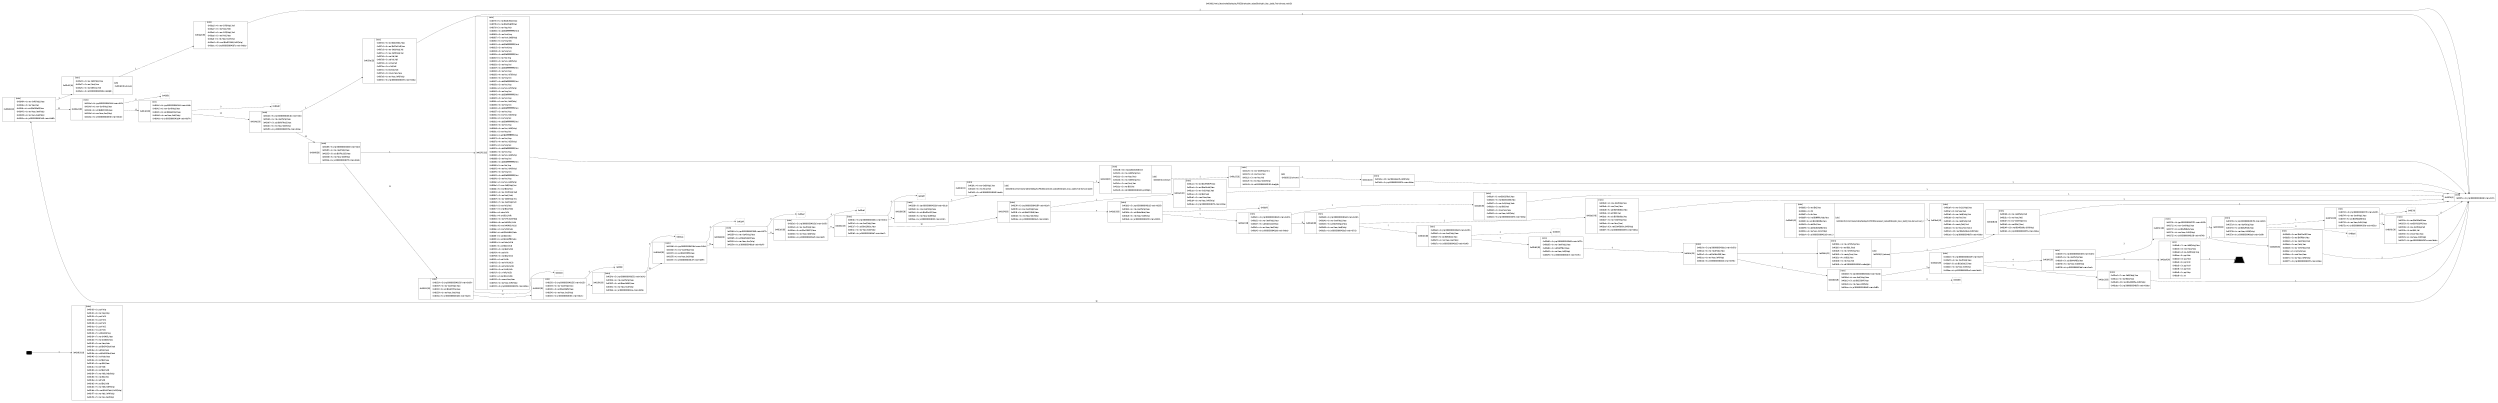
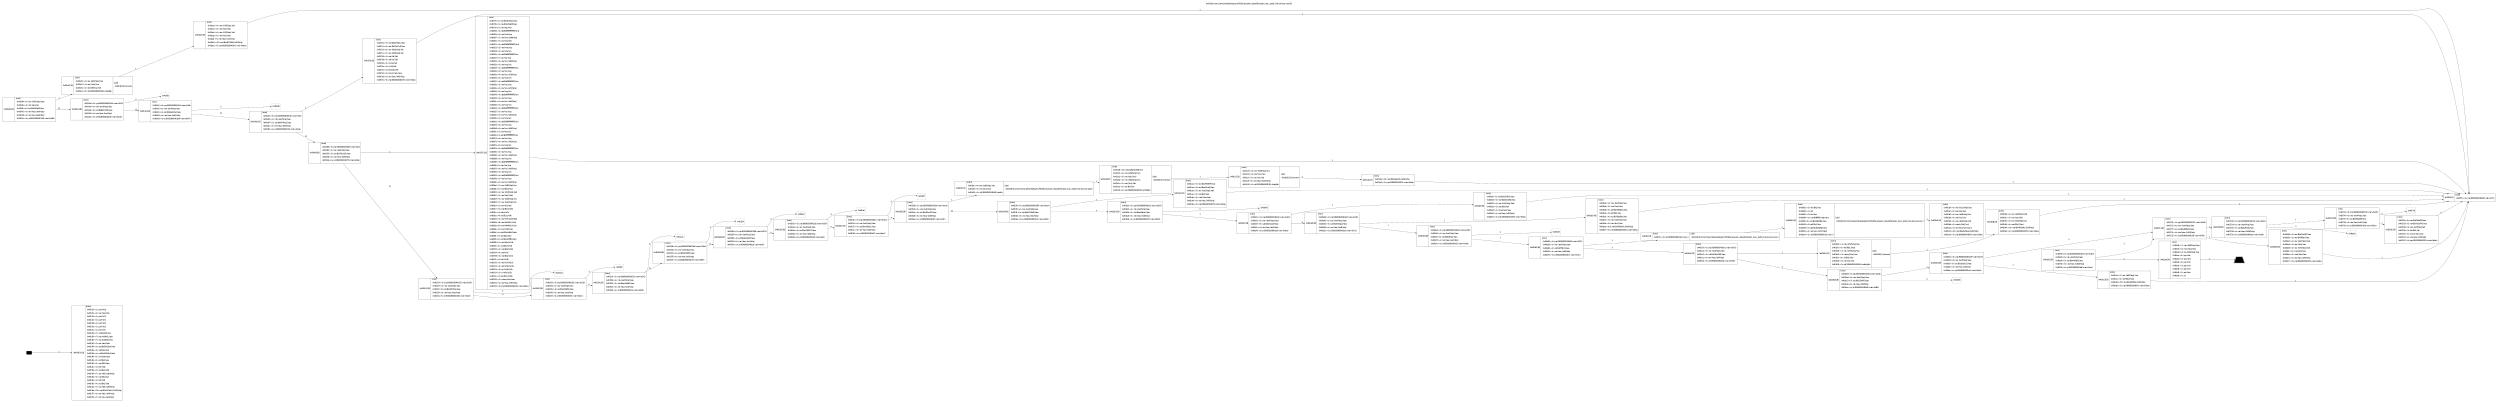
edge "0x4015bc [28]" -> "0x4015f4 [28]": now "0x4015d8 [28]" -> "0x4015f4 [28]"
node "0x401b7c [5]": added
edge "0x4016d4 [28]" -> "0x4016f0 [28]": now "0x4016d4 [28]" -> "0x40170c [28]"
edge "0x401f7a [5]" -> "0x401484 [32]": removed, label "13"
